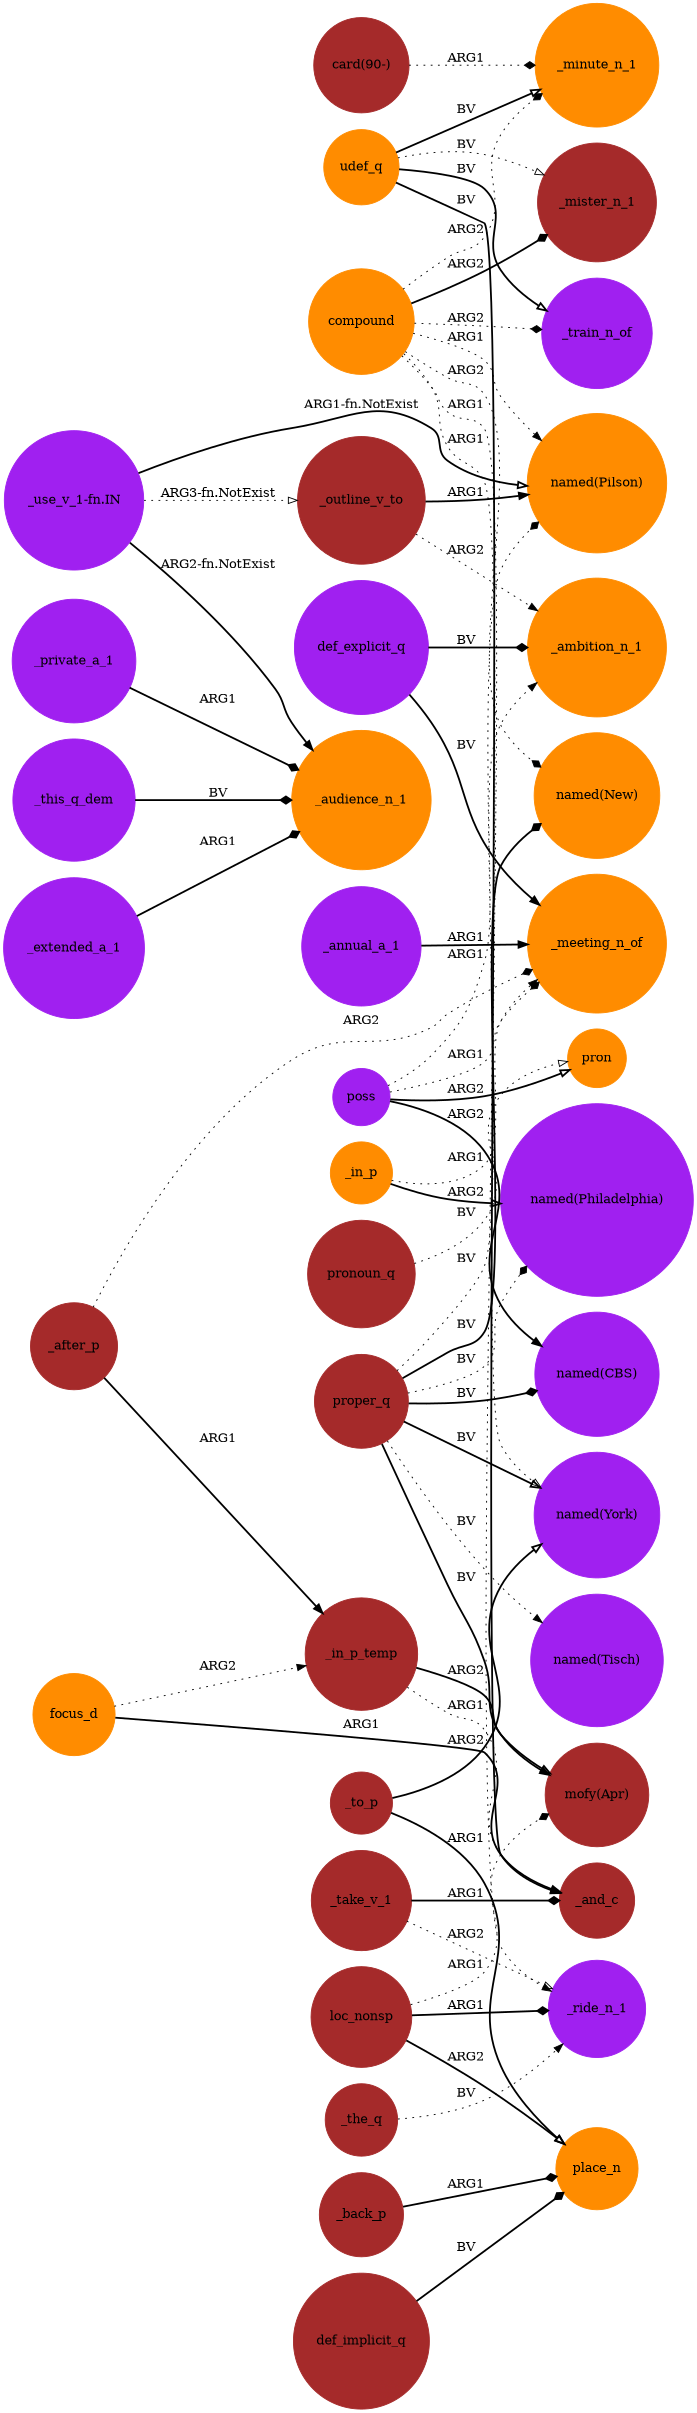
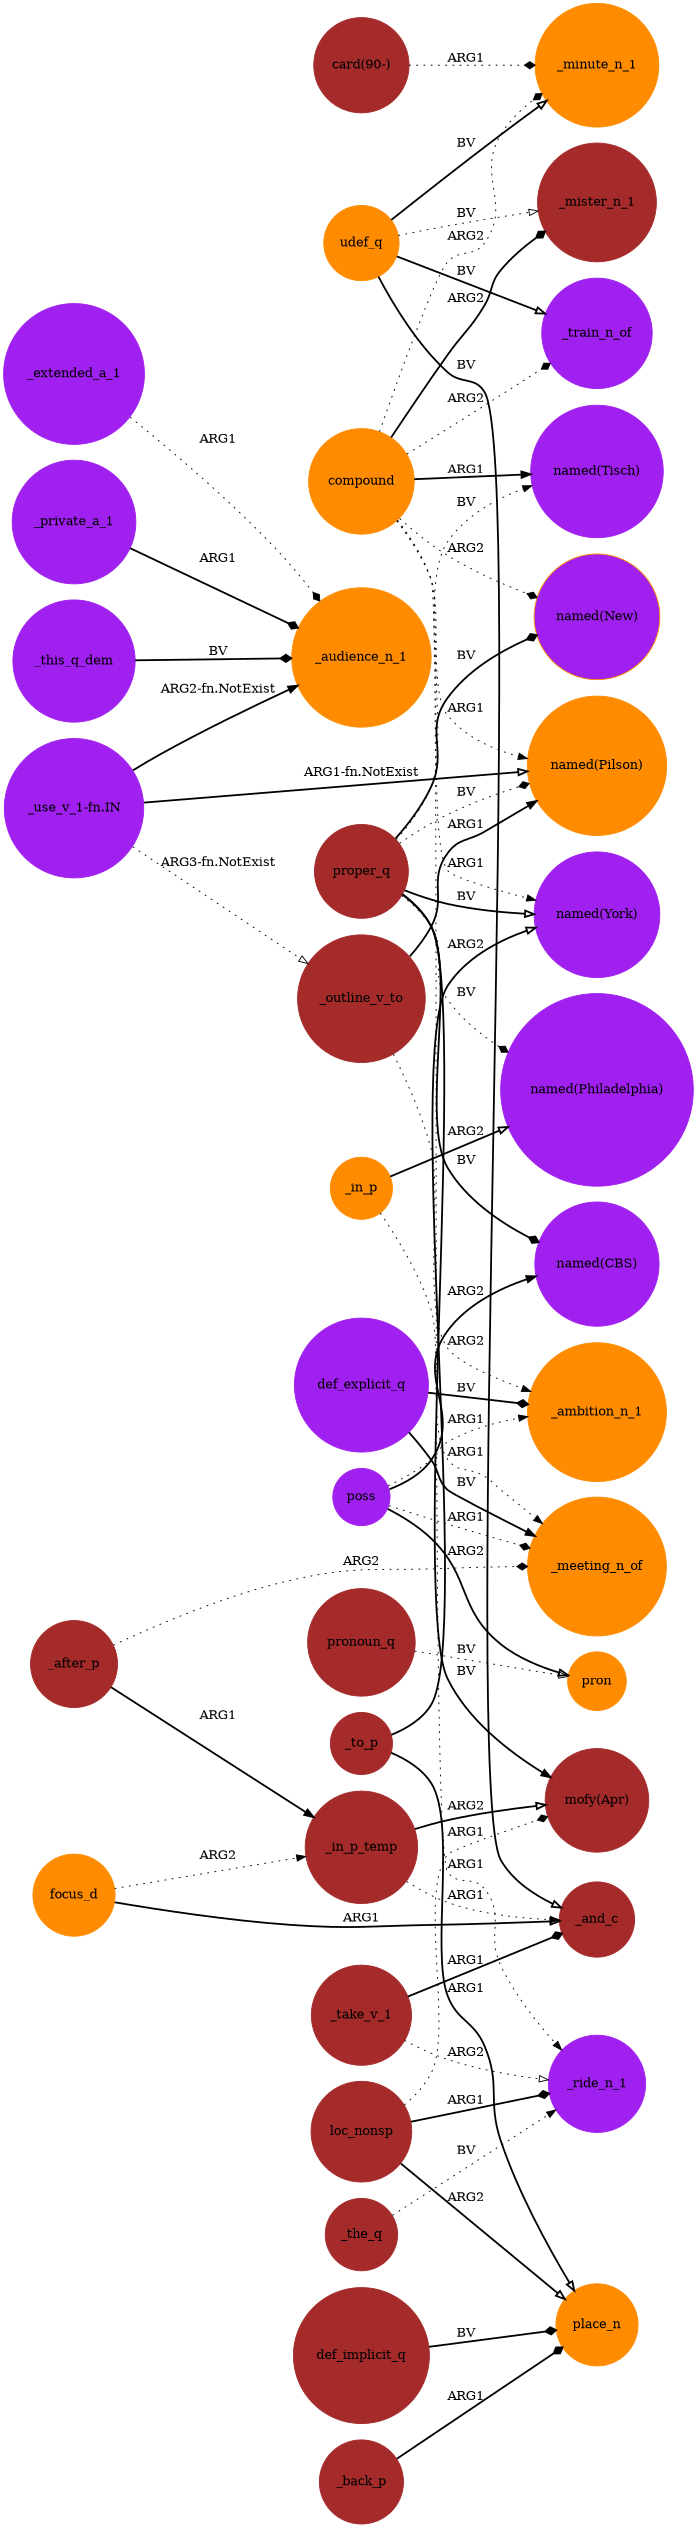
edge "compound" -> "named(Tisch)": added, label "ARG1"
node "named(New)": fillcolor darkorange -> purple
edge "_extended_a_1" -> "_audience_n_1": style bold -> dotted
edge "compound" -> "named(York)": arrowhead onormal -> normal
node "_annual_a_1": removed
